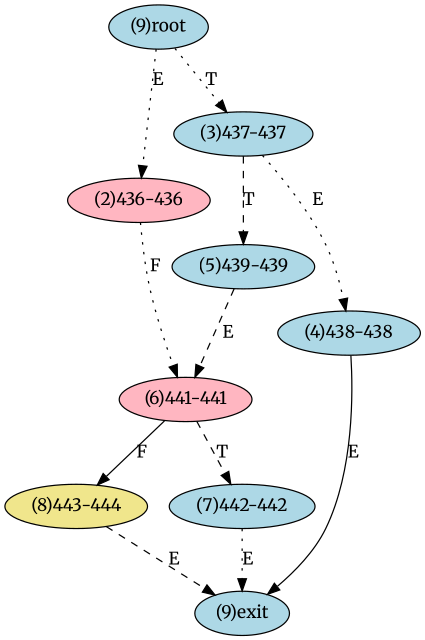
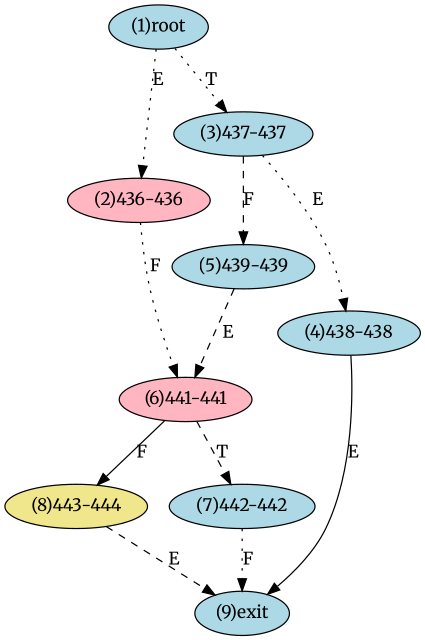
node "(9)root": label "(9)root" -> "(1)root"
edge "(3)437-437" -> "(5)439-439": label "T" -> "F"
edge "(7)442-442" -> "(9)exit": label "E" -> "F"
